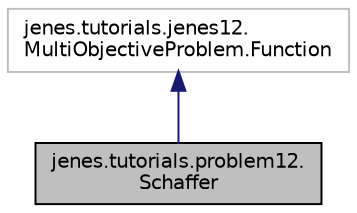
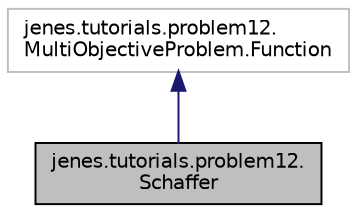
node "jenes.tutorials.jenes12. MultiObjectiveProblem.Function": label "jenes.tutorials.jenes12. MultiObjectiveProblem.Function" -> "jenes.tutorials.problem12. MultiObjectiveProblem.Function"
